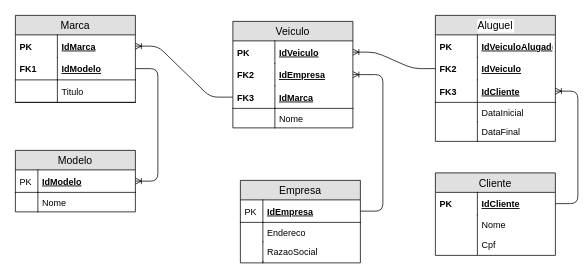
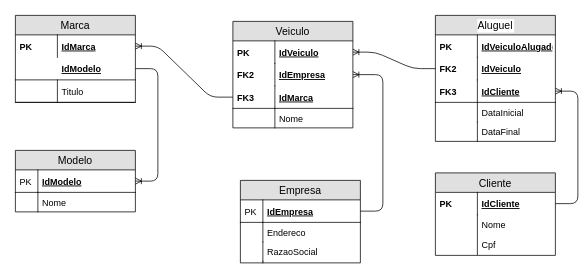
node "FK1": removed
